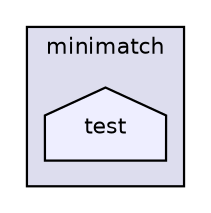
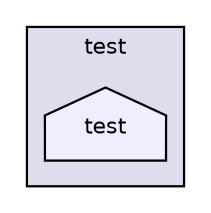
cluster "minimatch": label "minimatch" -> "test"
